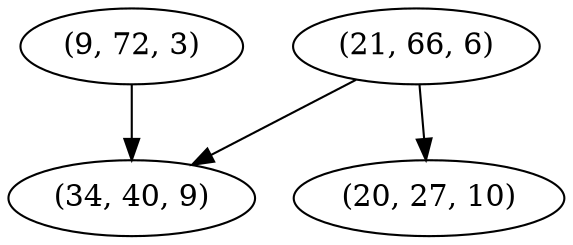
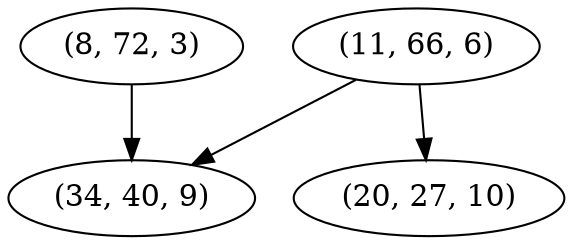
node "(9, 72, 3)": label "(9, 72, 3)" -> "(8, 72, 3)"
node "(21, 66, 6)": label "(21, 66, 6)" -> "(11, 66, 6)"
